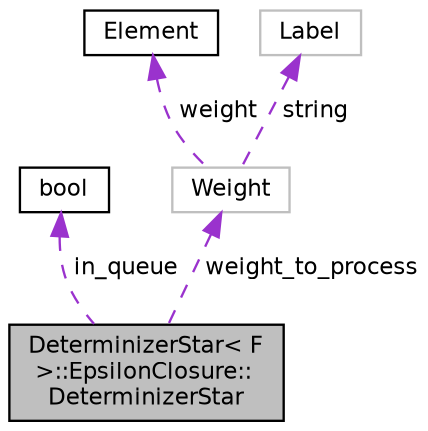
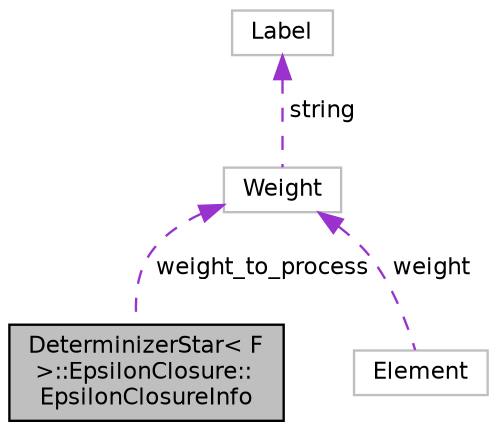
node "Element": color black -> grey75
edge "Weight" -> "Element": reversed
node "bool": removed
node "DeterminizerStar< F >::EpsilonClosure:: DeterminizerStar": label "DeterminizerStar< F >::EpsilonClosure:: DeterminizerStar" -> "DeterminizerStar< F >::EpsilonClosure:: EpsilonClosureInfo"
